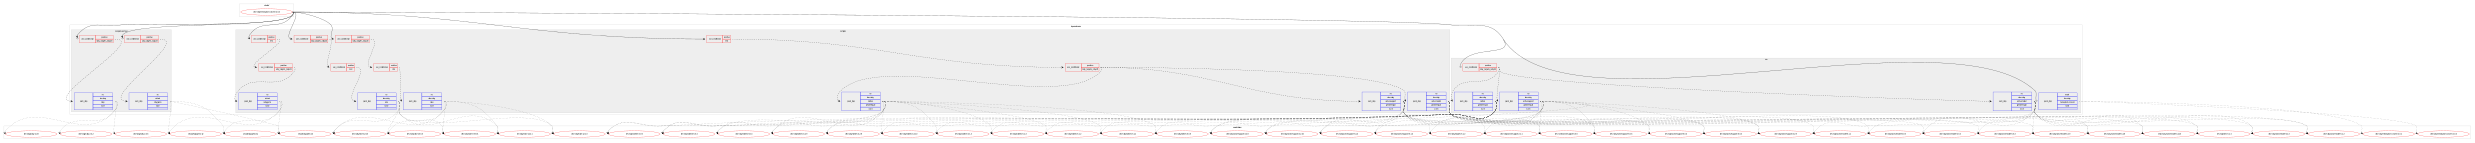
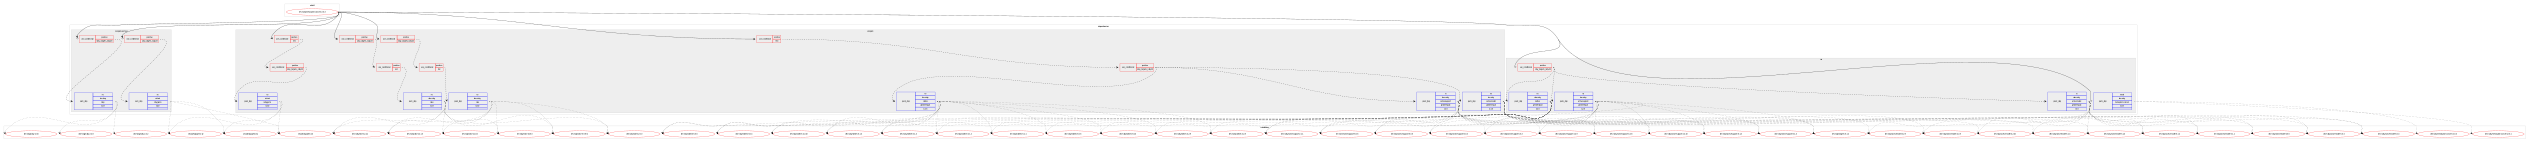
node "dev-ruby/rake-11.3.0": added
node "weak-ruby/activemodel-4.2.10": label "weak-ruby/activemodel-4.2.10" -> "dev-ruby/activemodel-4.2.10"
node "dev-ruby/dev-5.1.4": label "dev-ruby/dev-5.1.4" -> "dev-ruby/activemodel-5.1.4"
